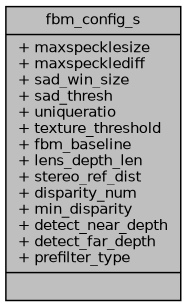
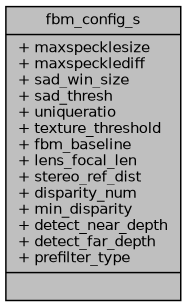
node "fbm_config_s": text "+ lens_depth_len" -> "+ lens_focal_len"
